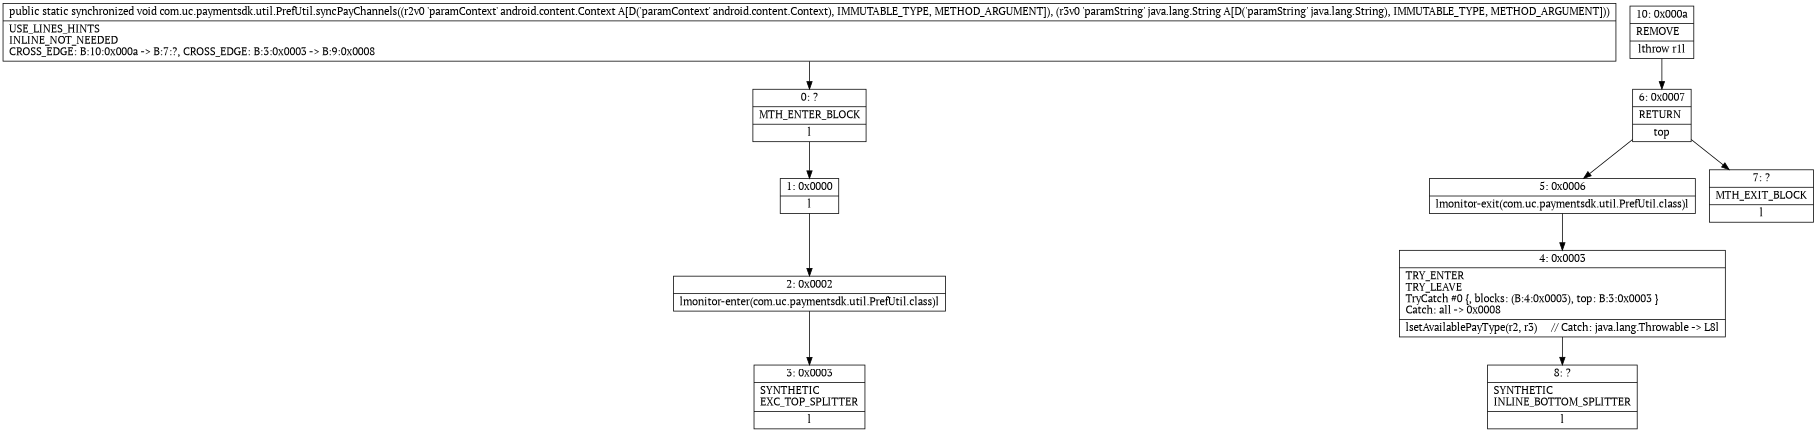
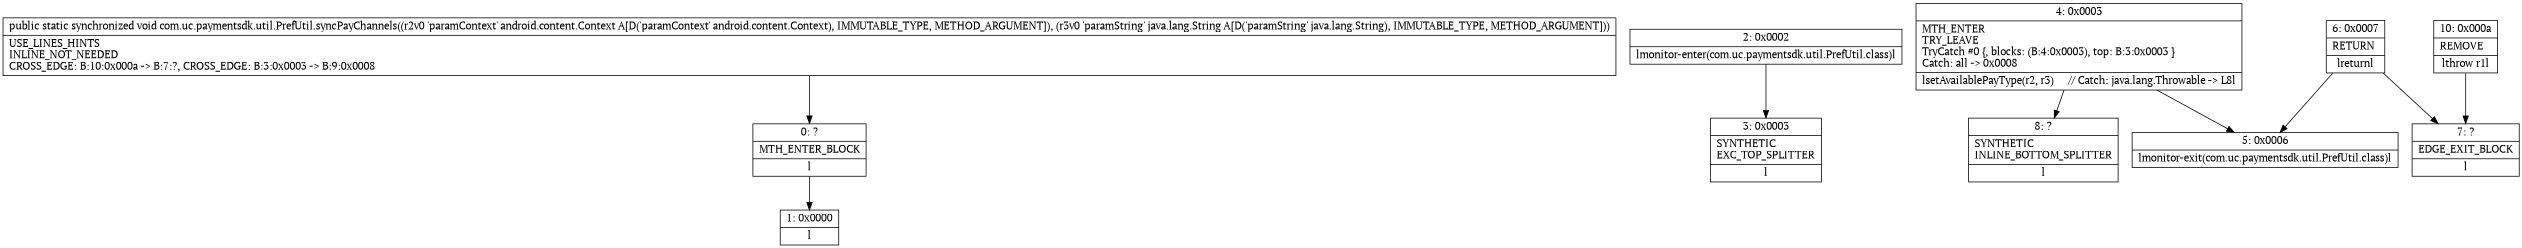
edge "10: 0x000a" -> "6: 0x0007": now "10: 0x000a" -> "7: ?"
node "6: 0x0007": text "top" -> "lreturnl"
node "7: ?": text "MTH_EXIT_BLOCK" -> "EDGE_EXIT_BLOCK"
edge "5: 0x0006" -> "4: 0x0003": reversed
edge "1: 0x0000" -> "2: 0x0002": removed
node "4: 0x0003": text "TRY_ENTER" -> "MTH_ENTER"
